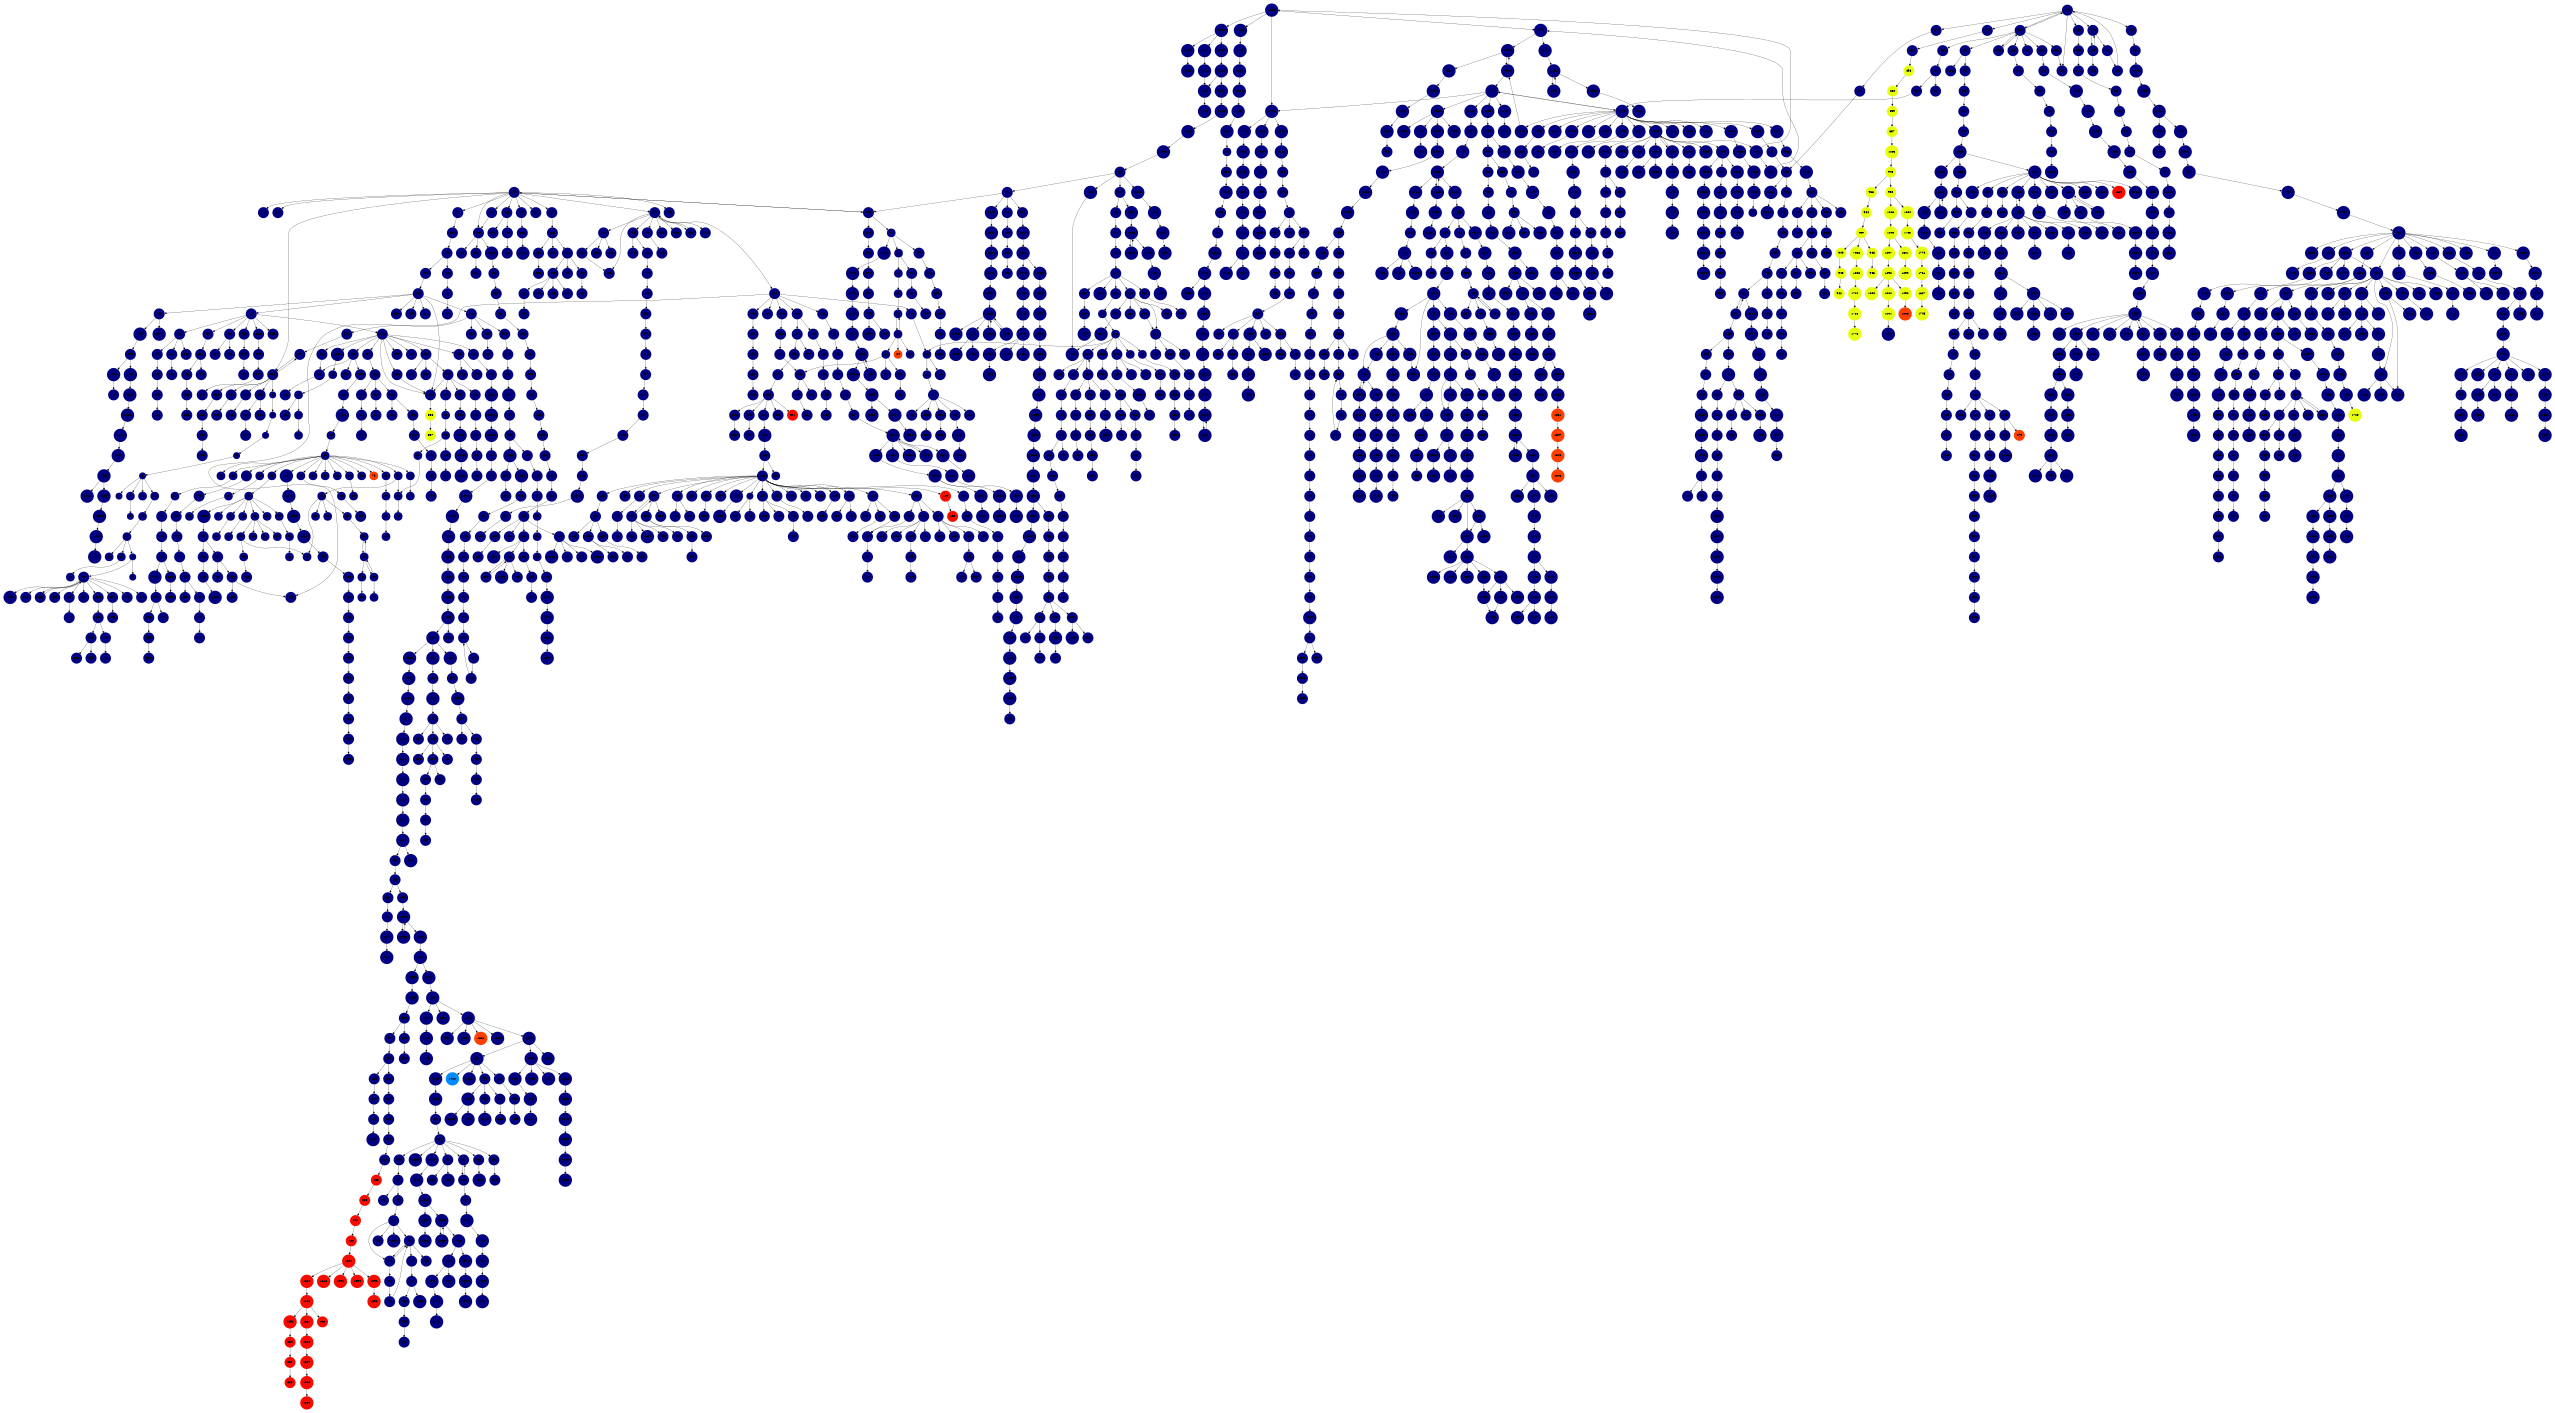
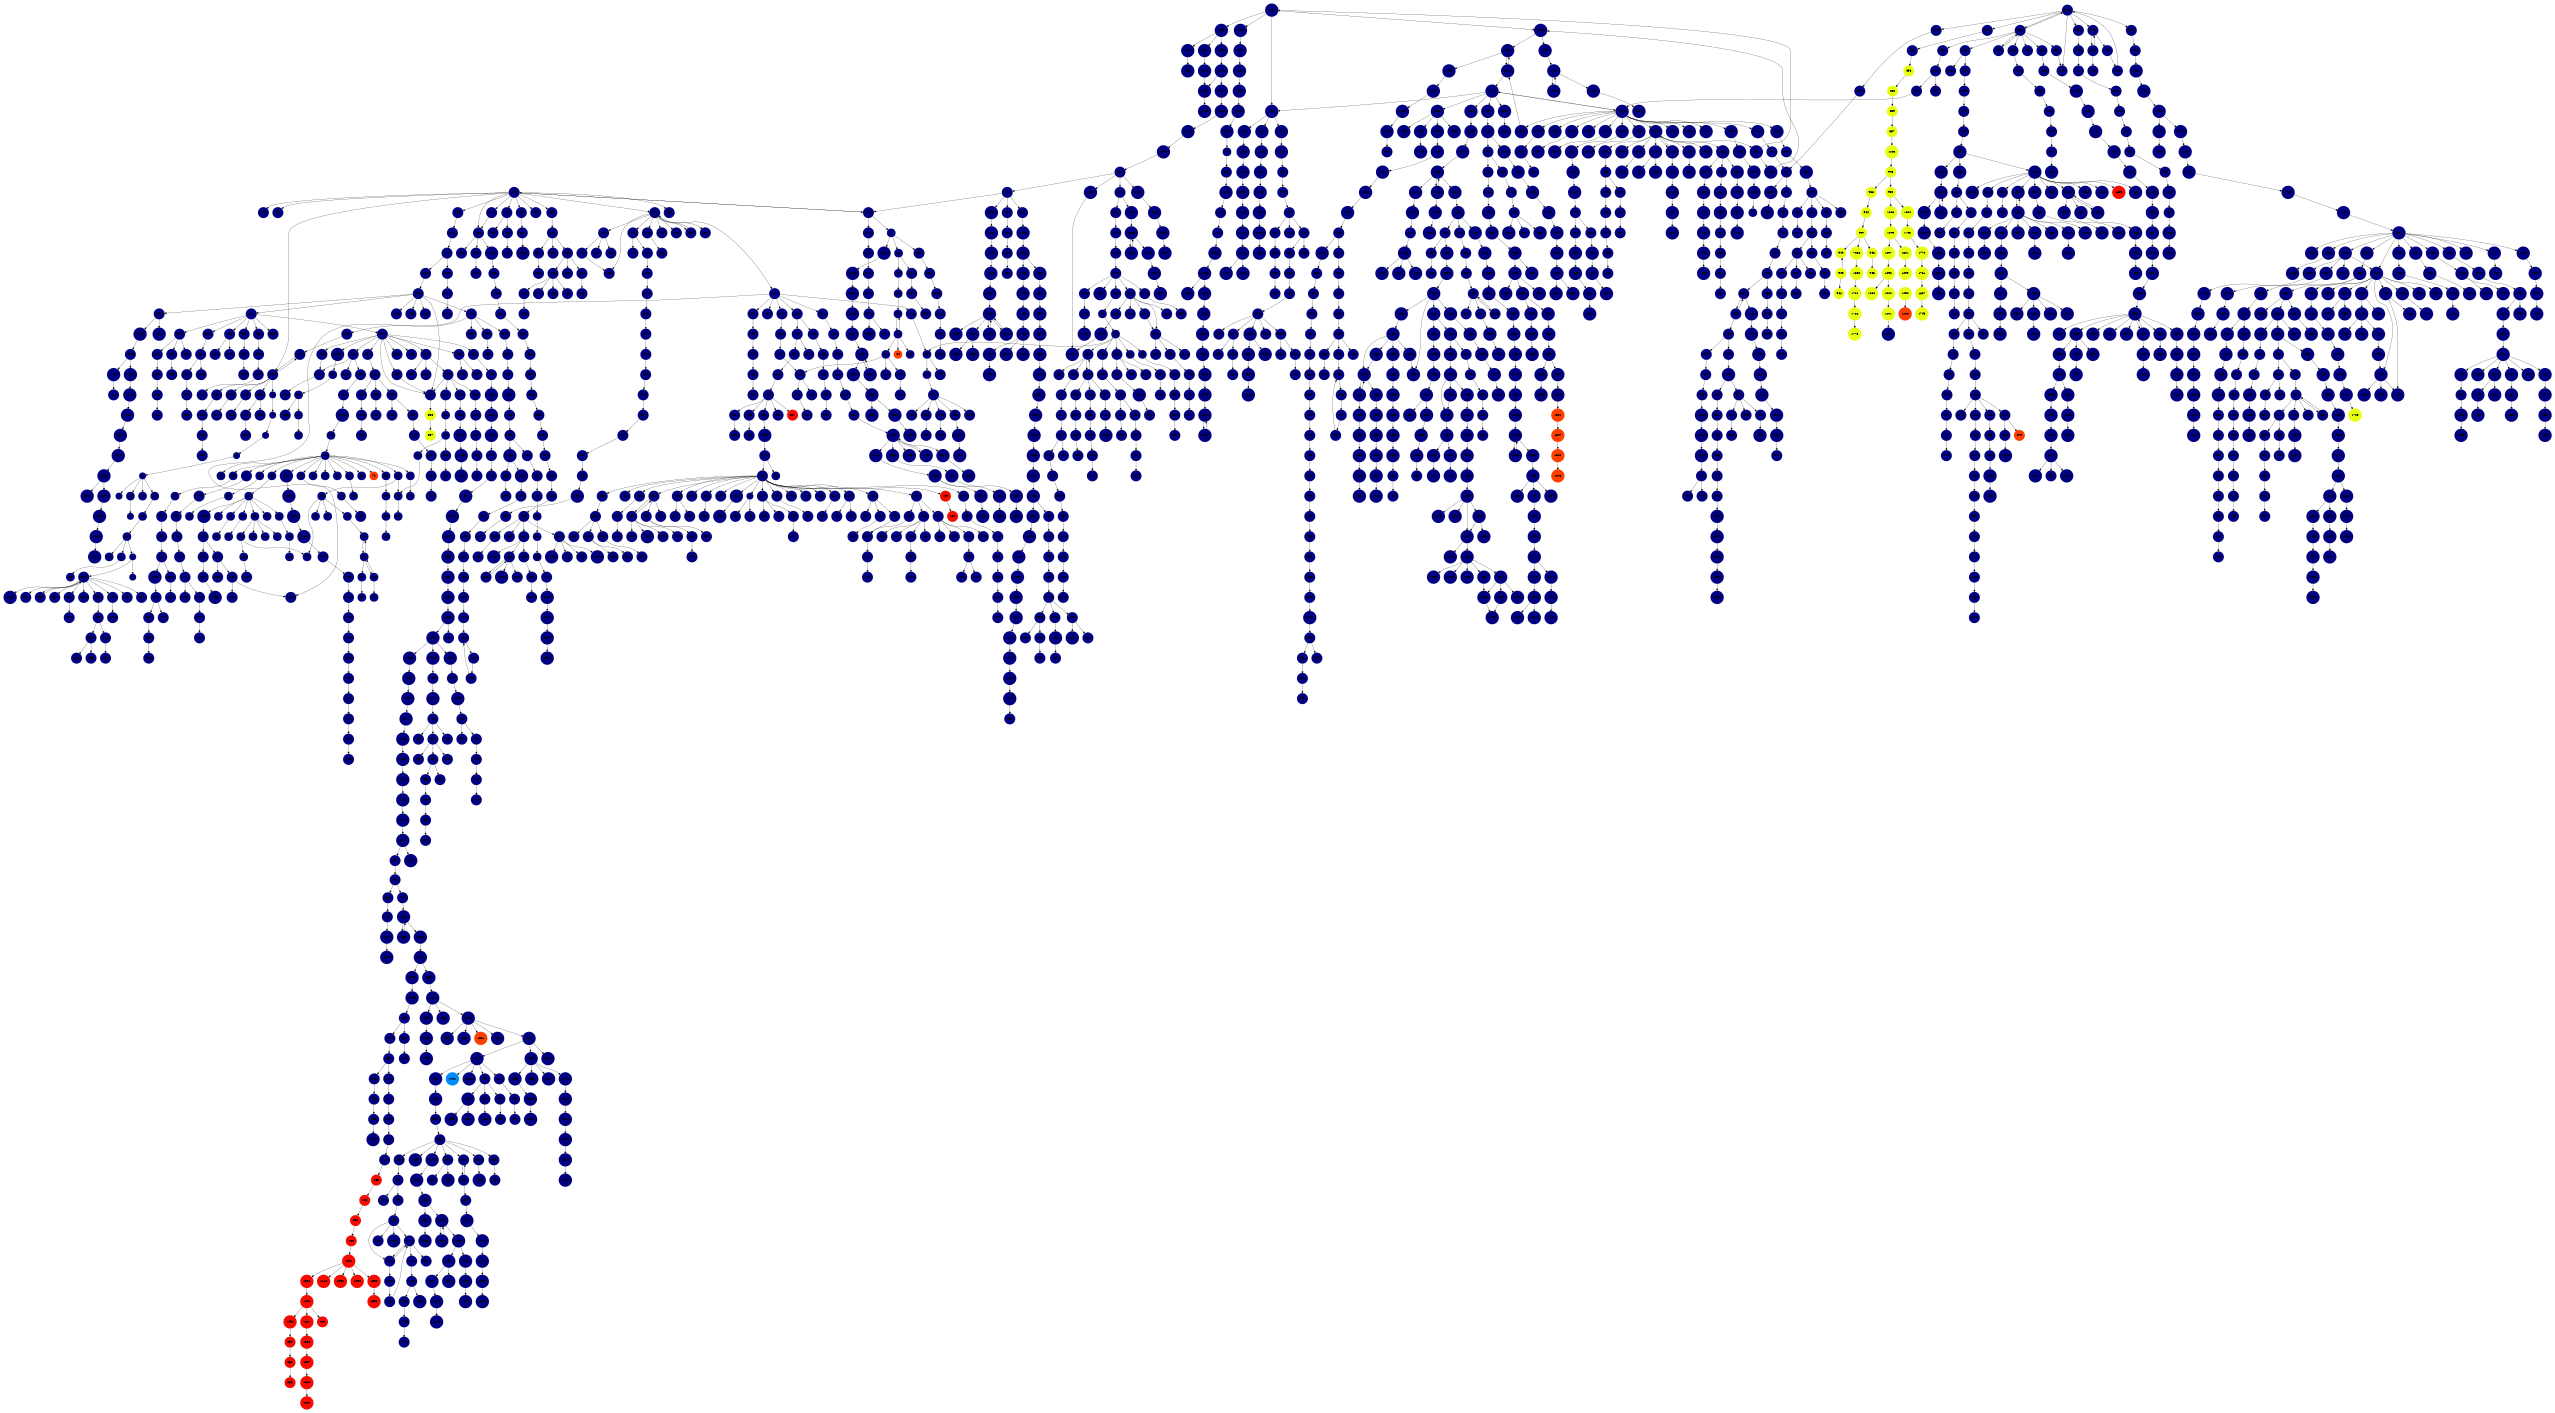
edge "949" -> "945": reversed
edge "1292" -> "1290": removed
